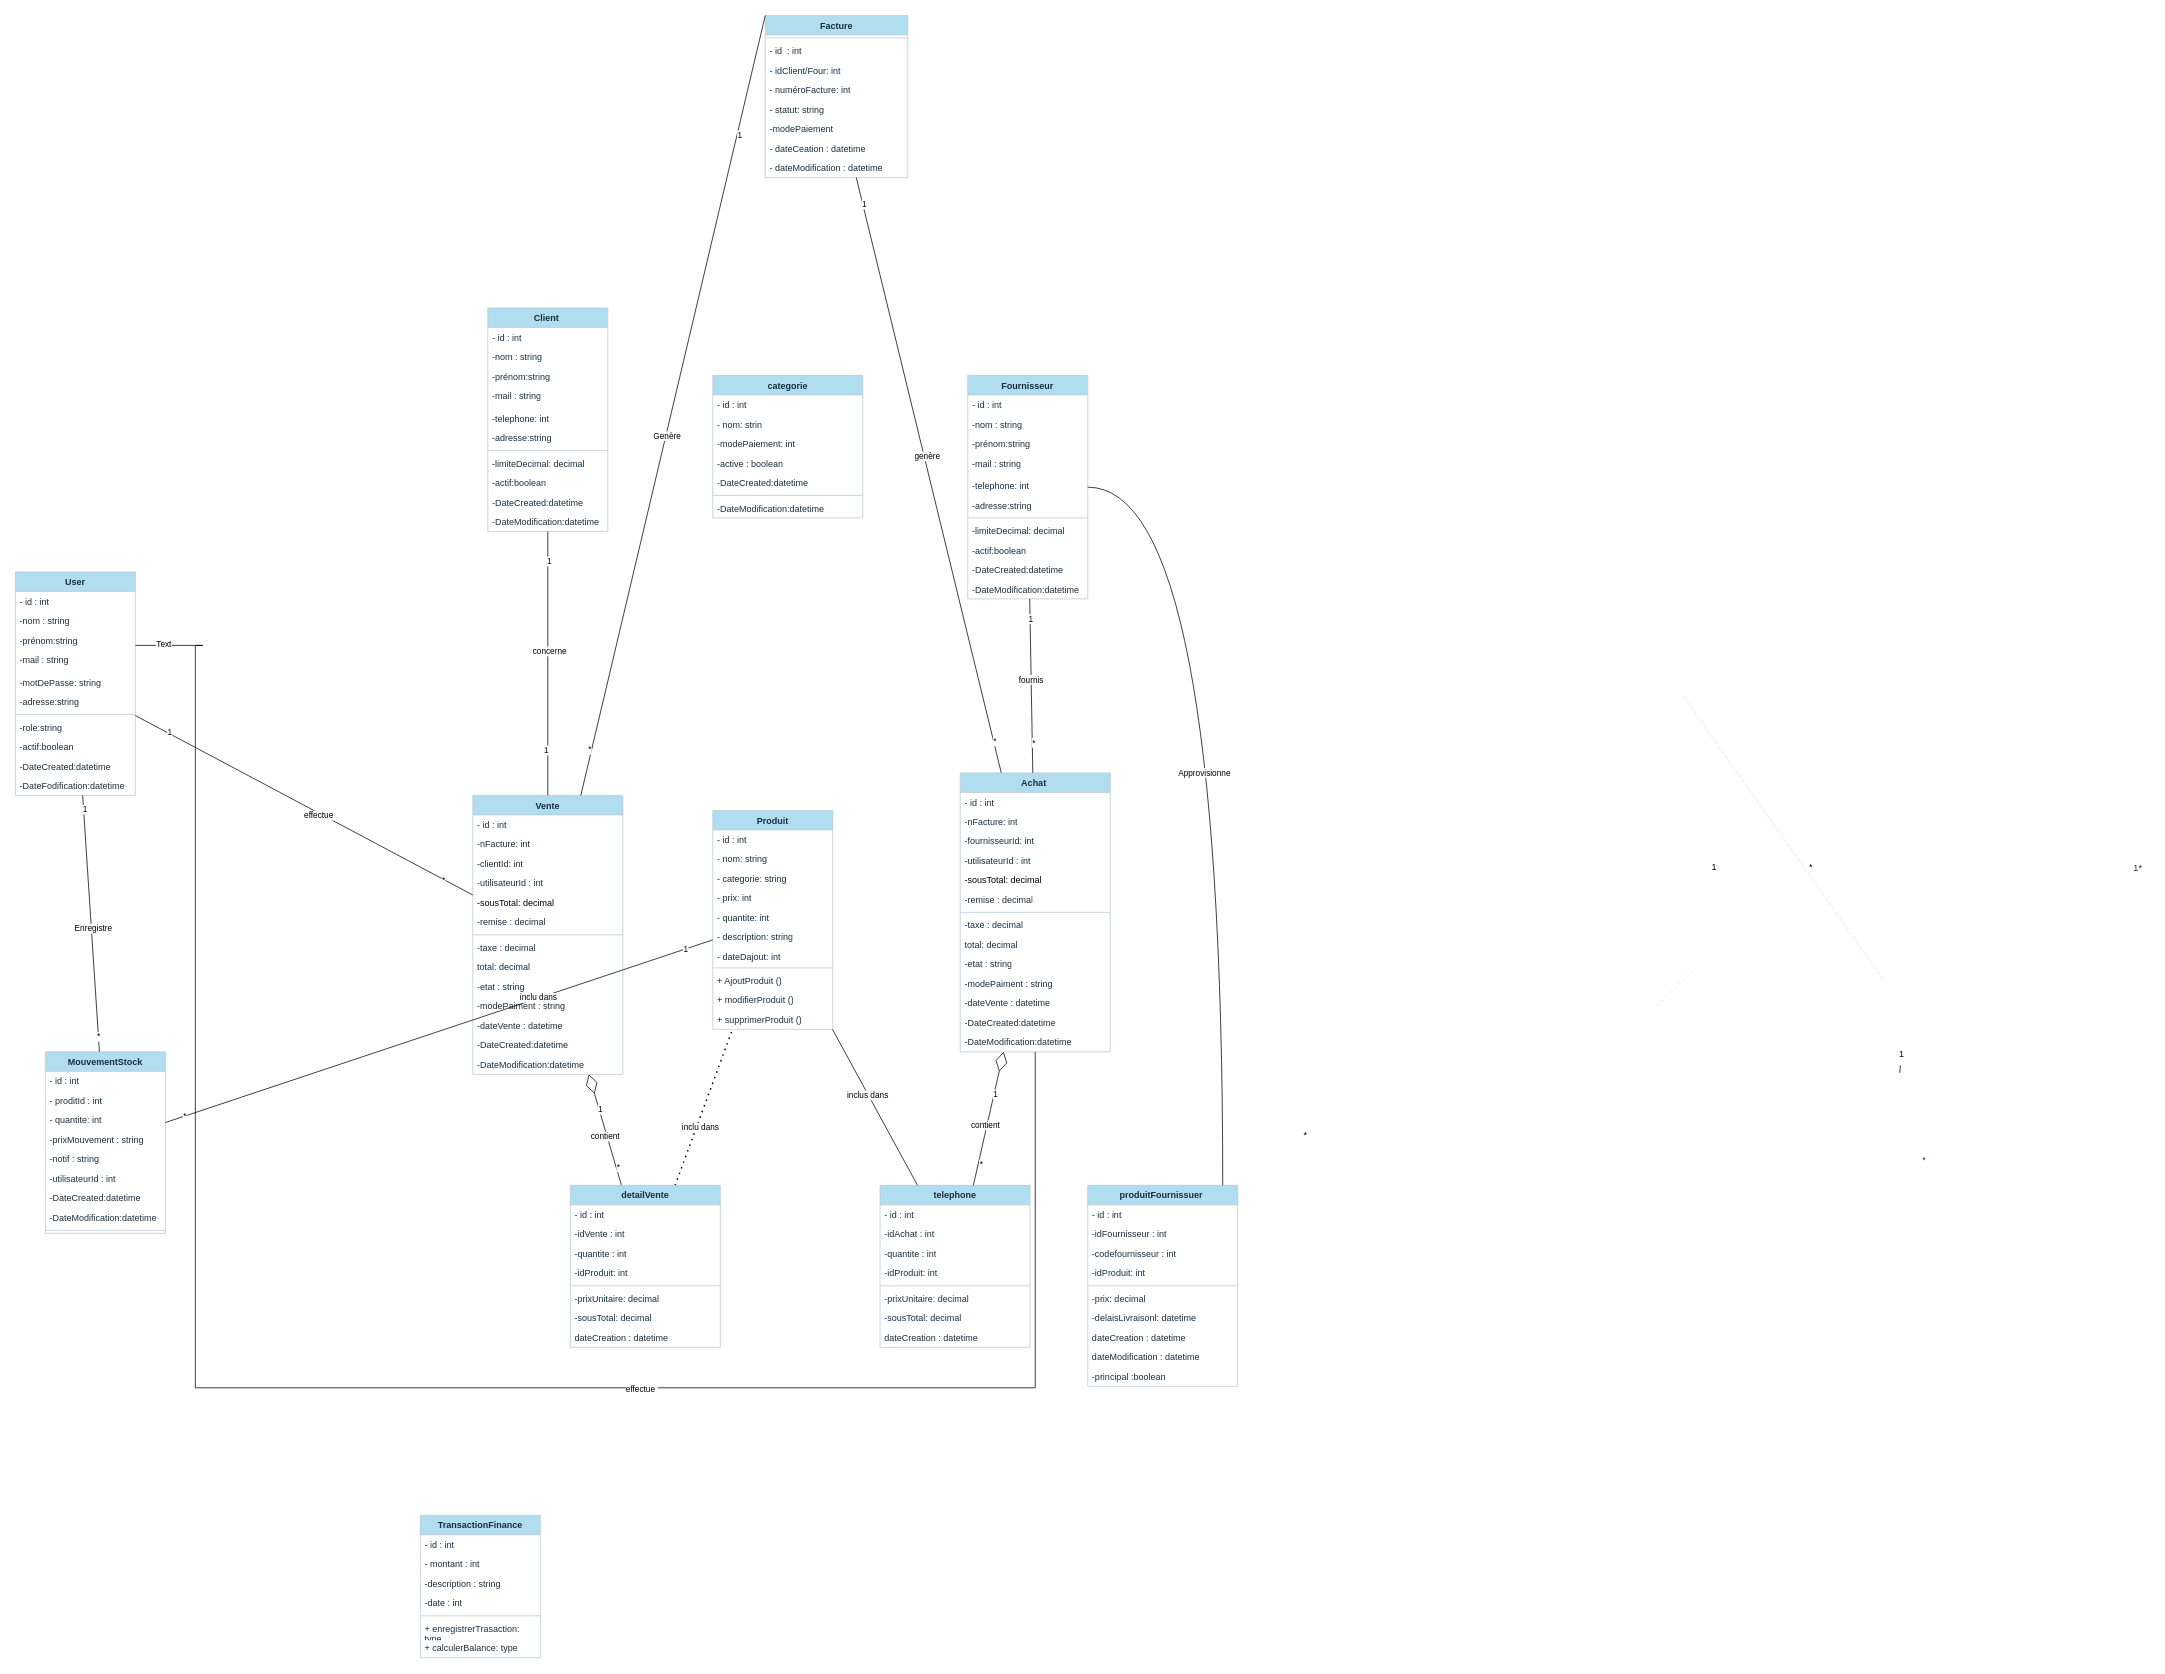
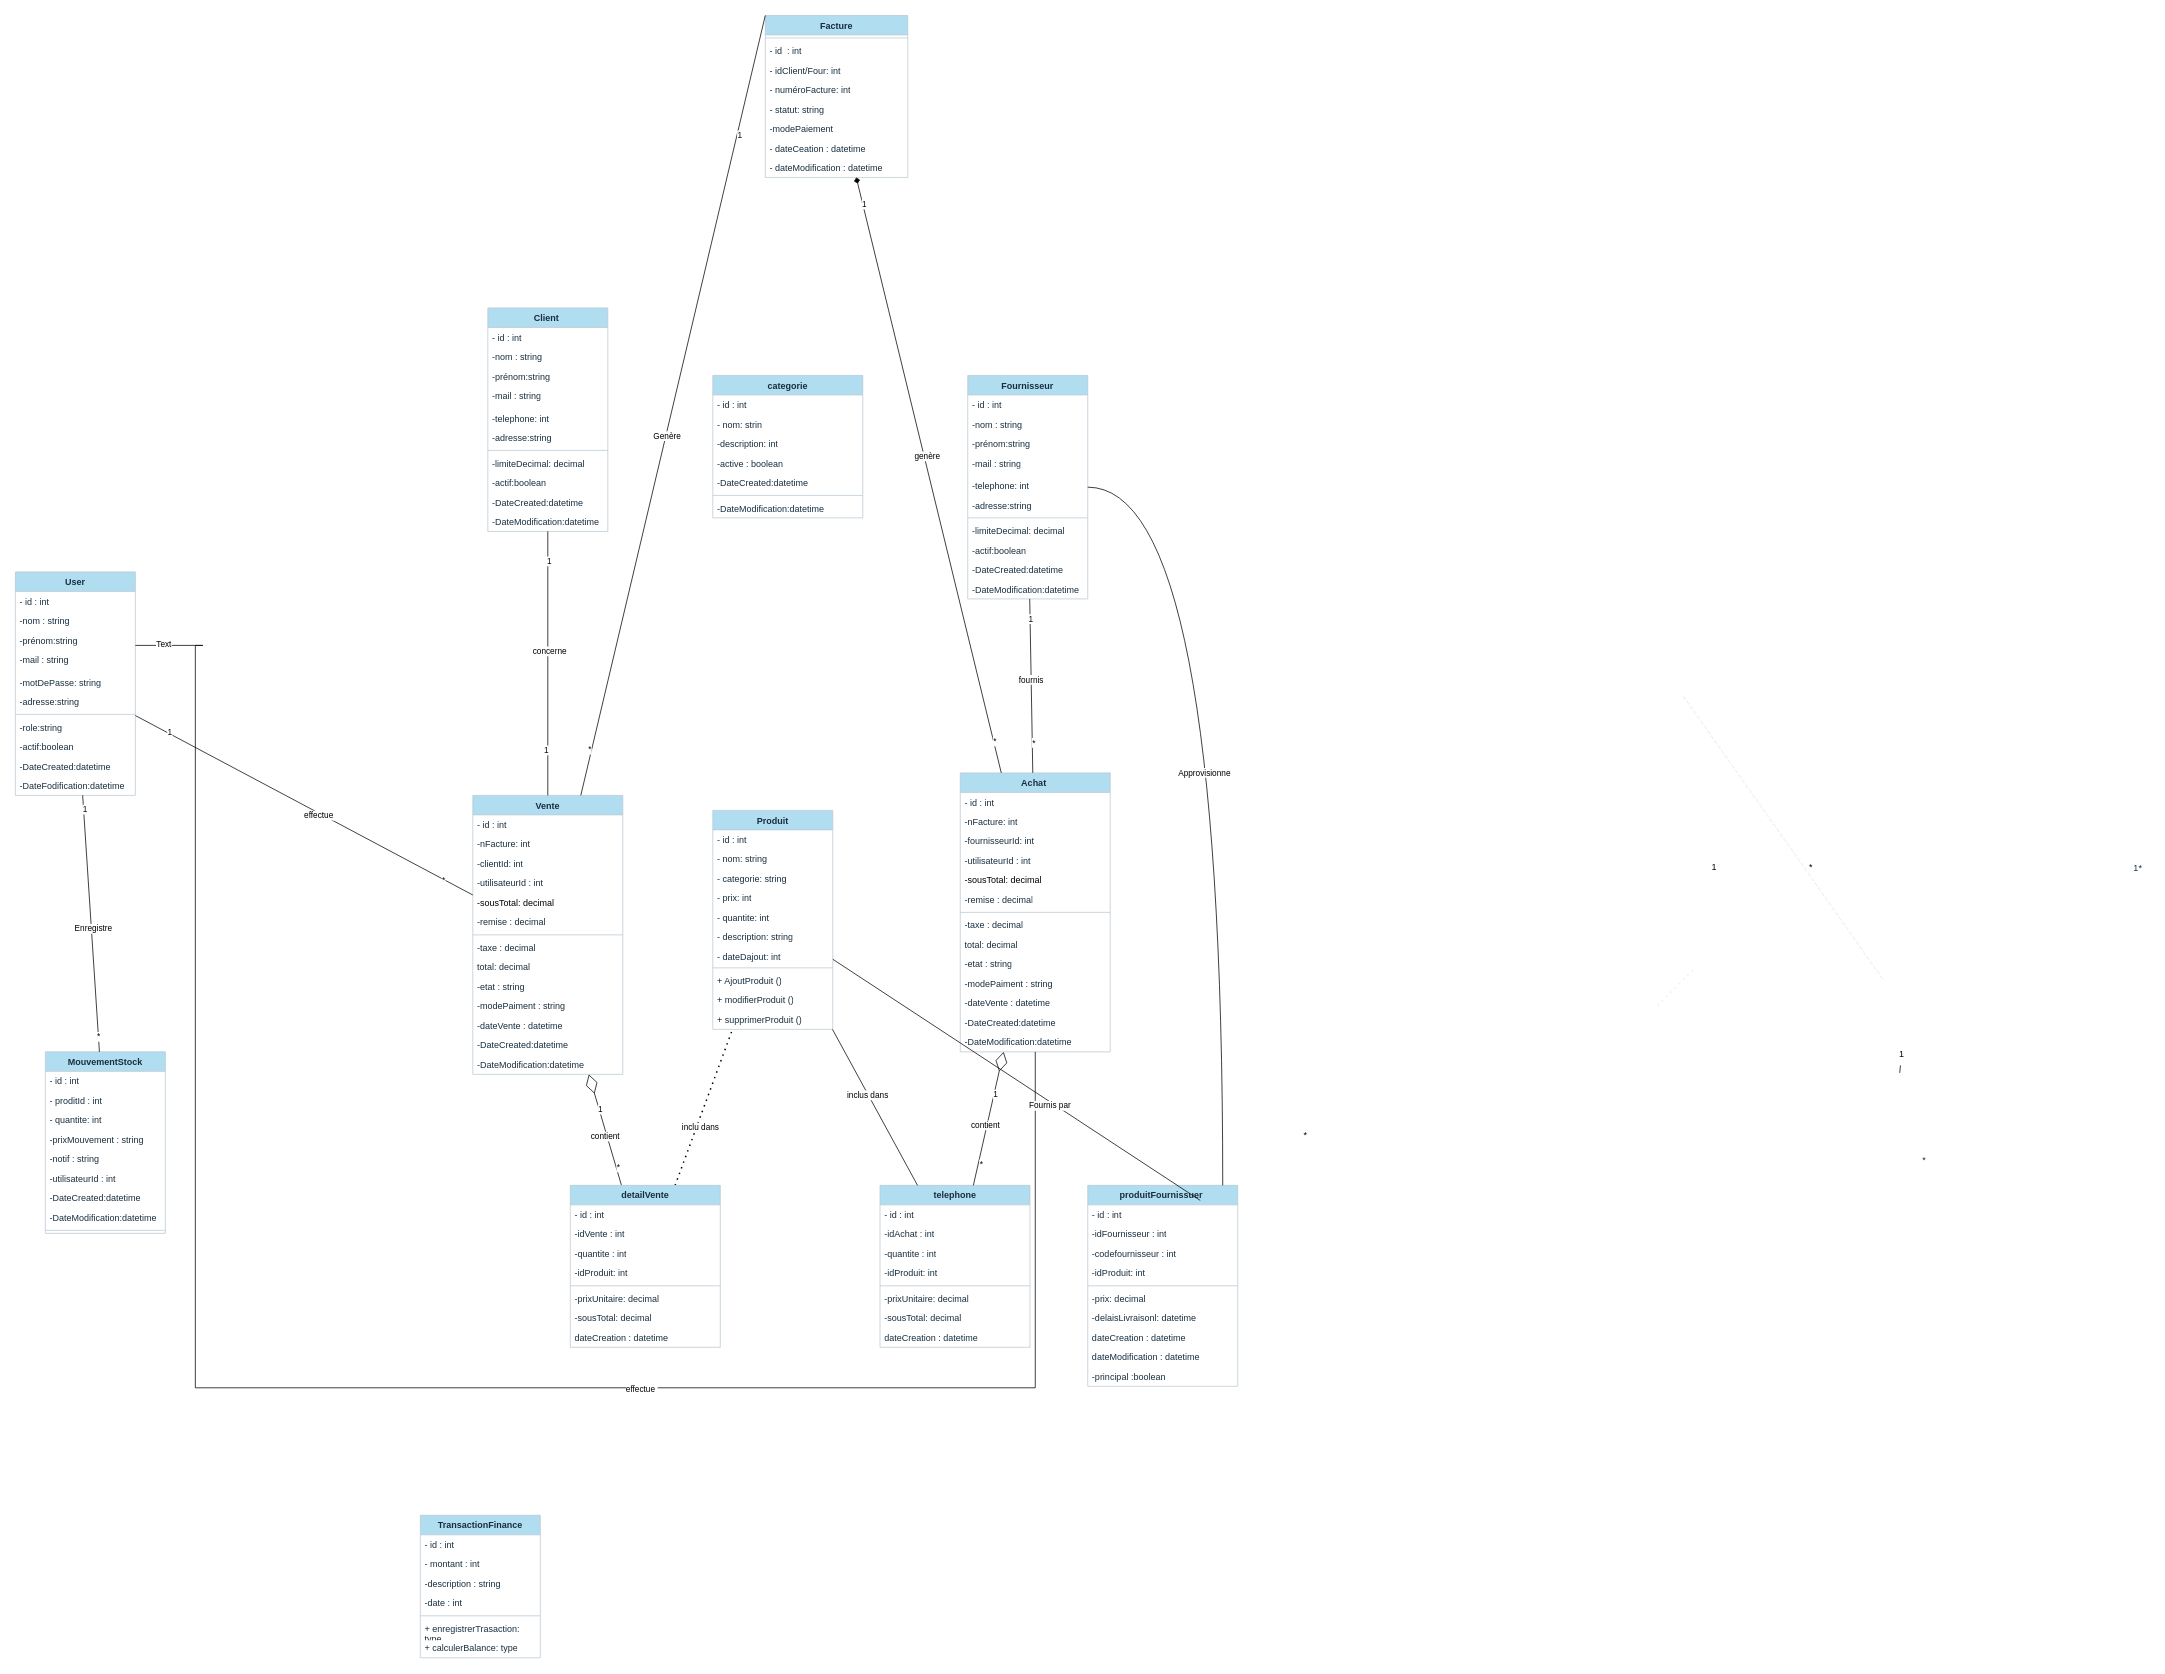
edge "Facture" -- "Achat": arrowhead none -> diamond
node "-modePaiement: int": label "-modePaiement: int" -> "-description: int"
edge "Produit" -- "MouvementStock": removed, labels "1", "inclu dans", "*"
edge "Produit" -- "produitFournissuer": added, label "Fournis par"
